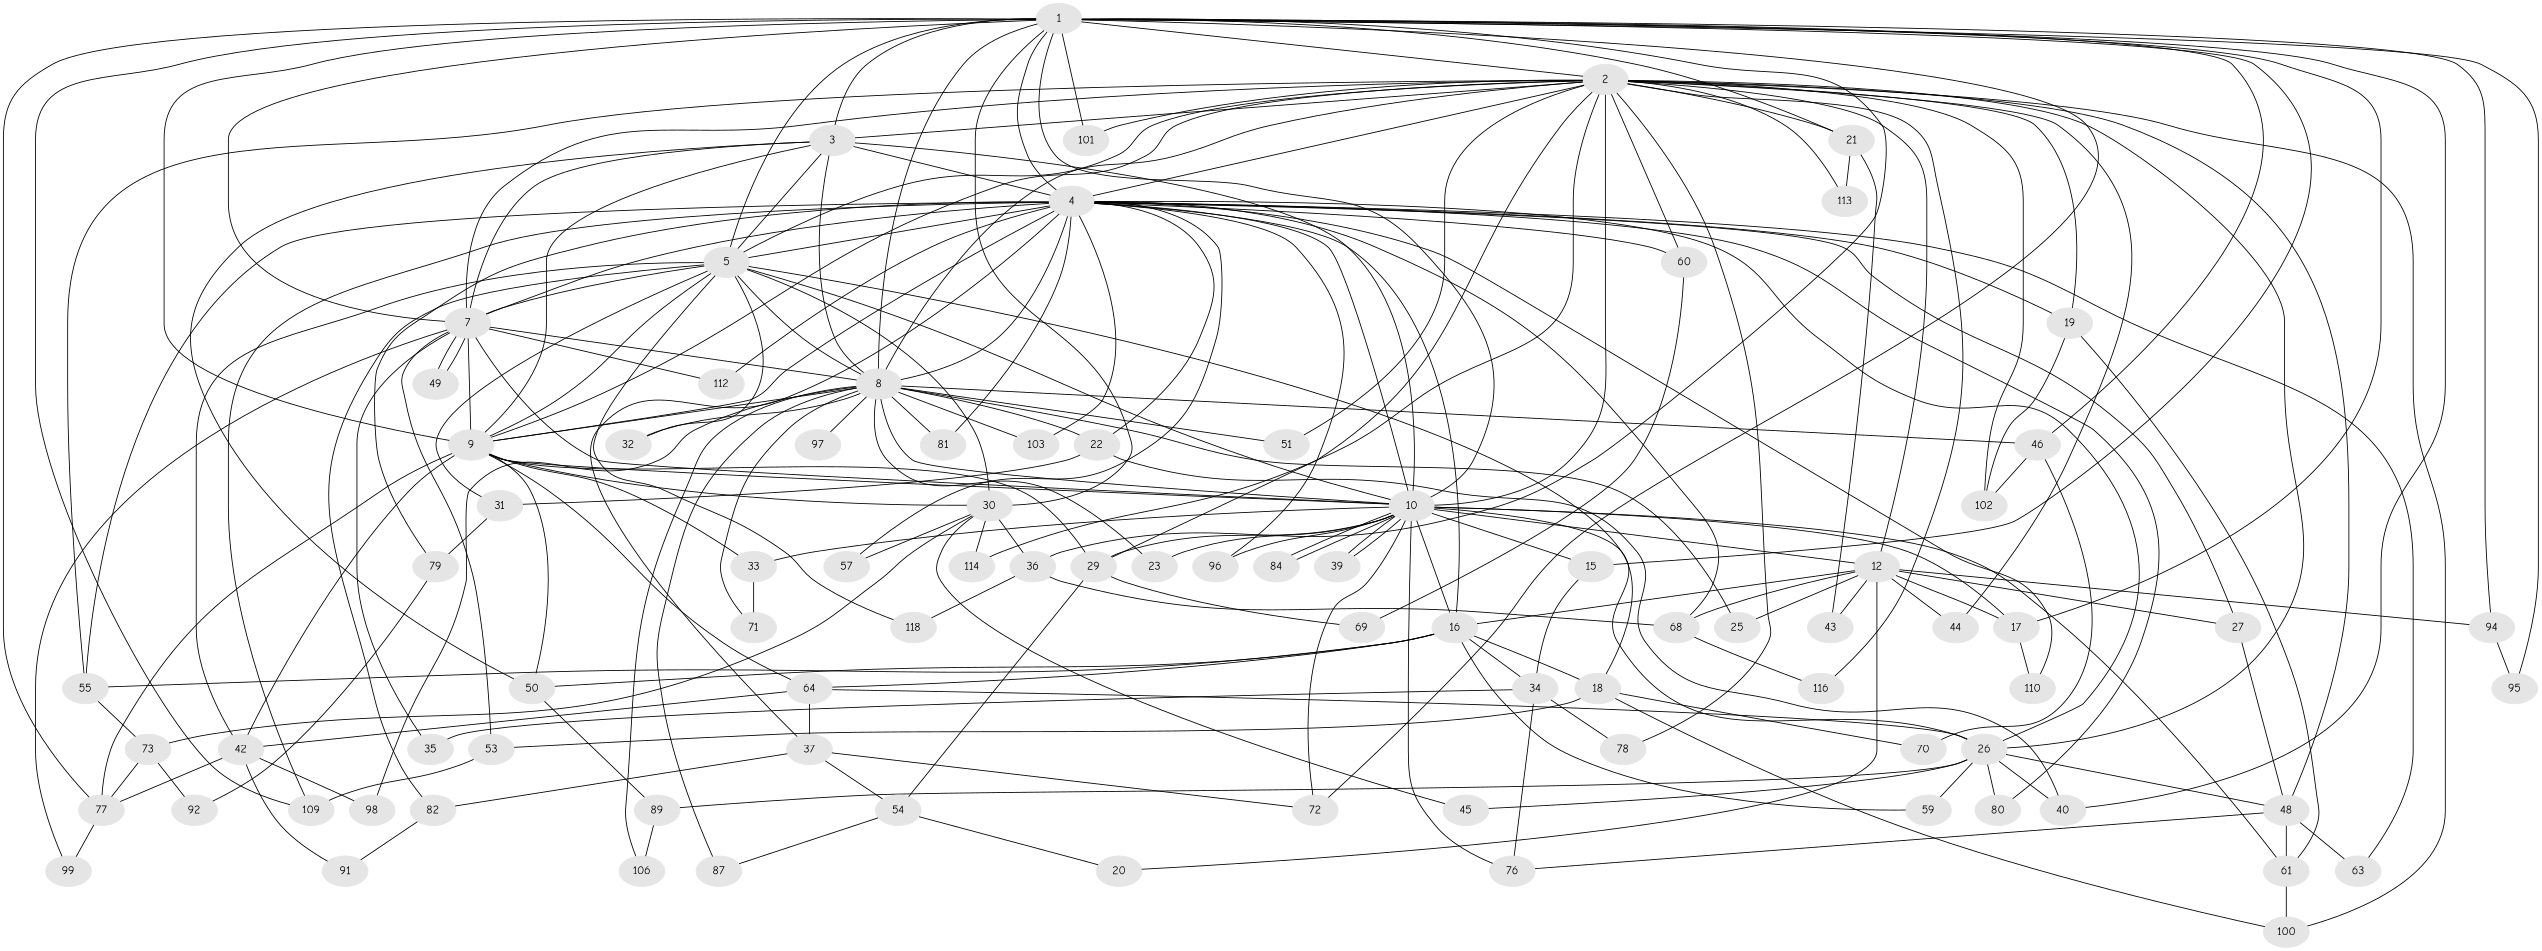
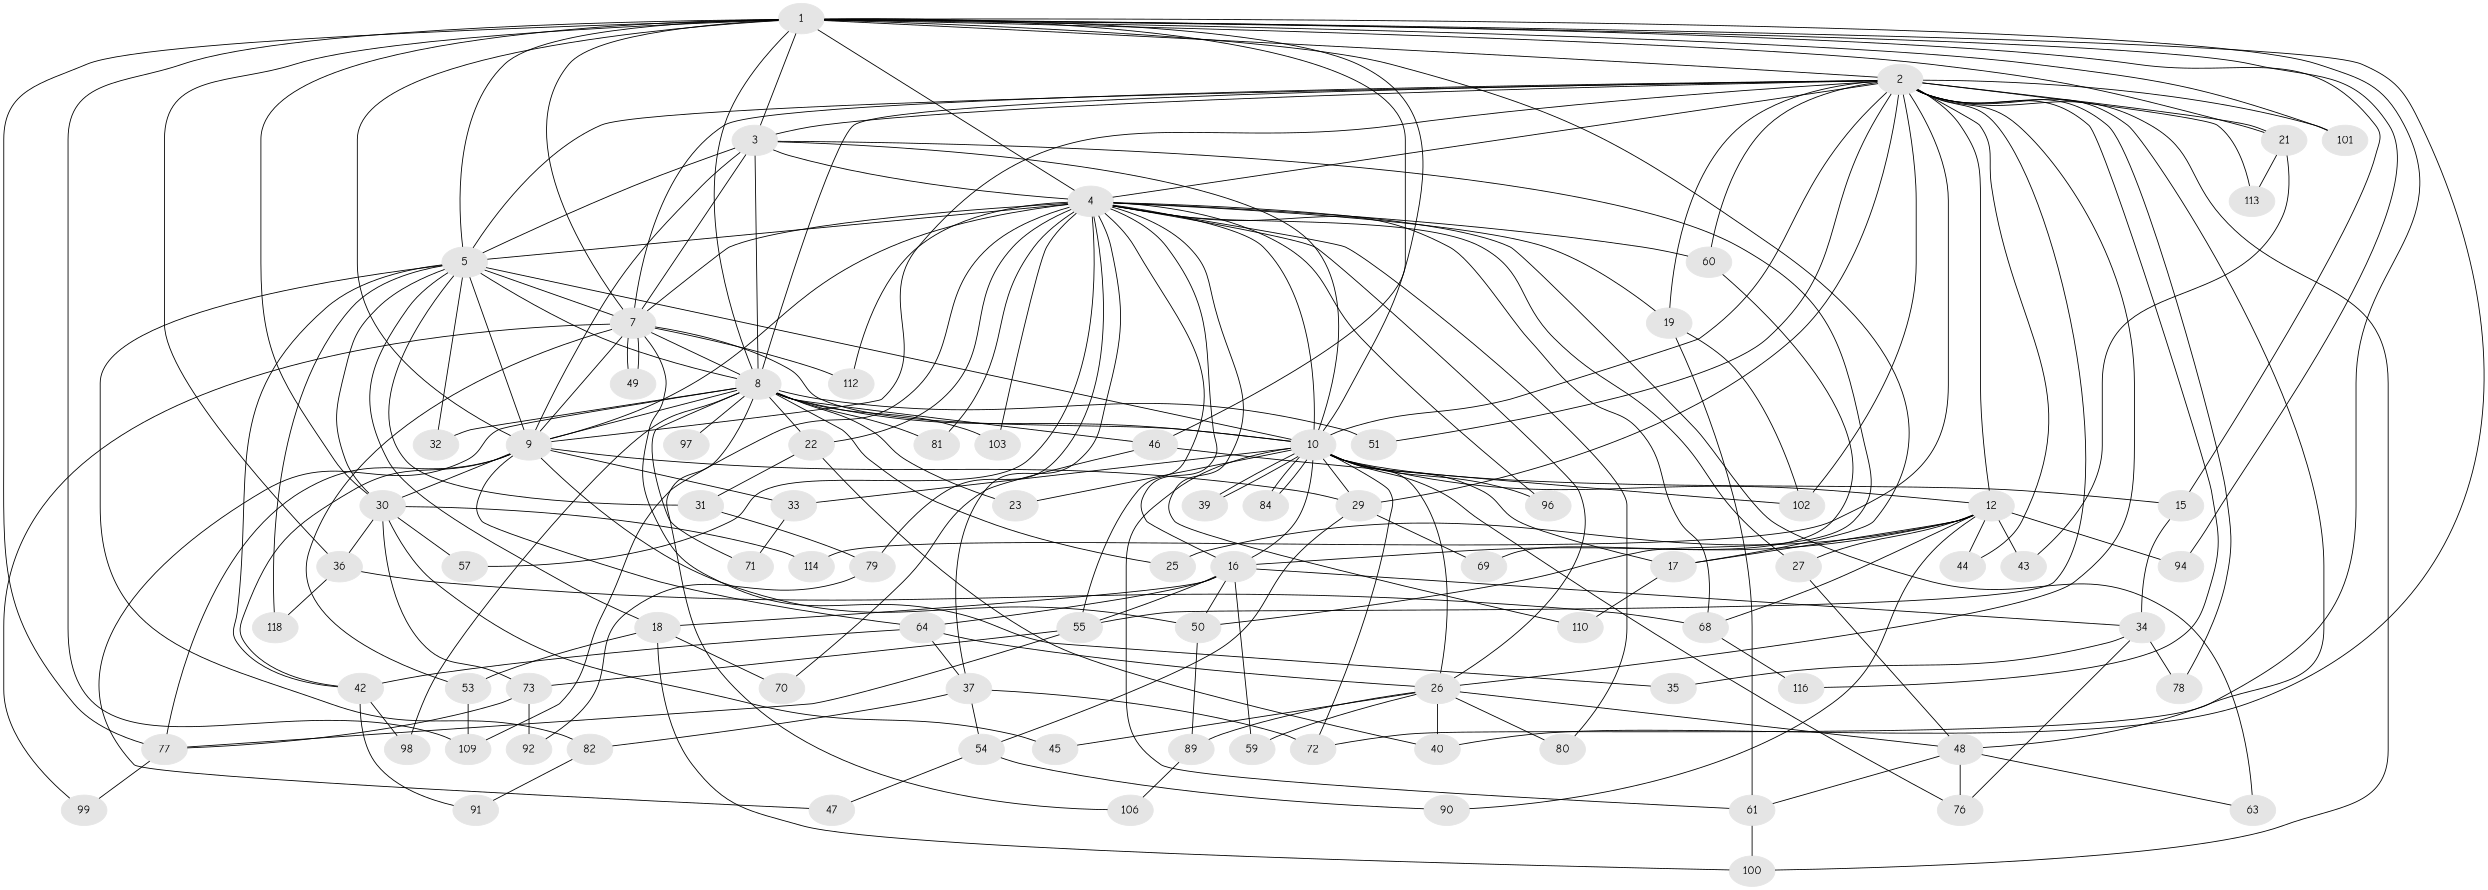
edge "4" -- "8": removed
edge "9" -- "10": removed
node "95": removed
edge "42" -- "77": now "55" -- "77"
node "87": label "87" -> "47"
node "20": label "20" -> "90"
